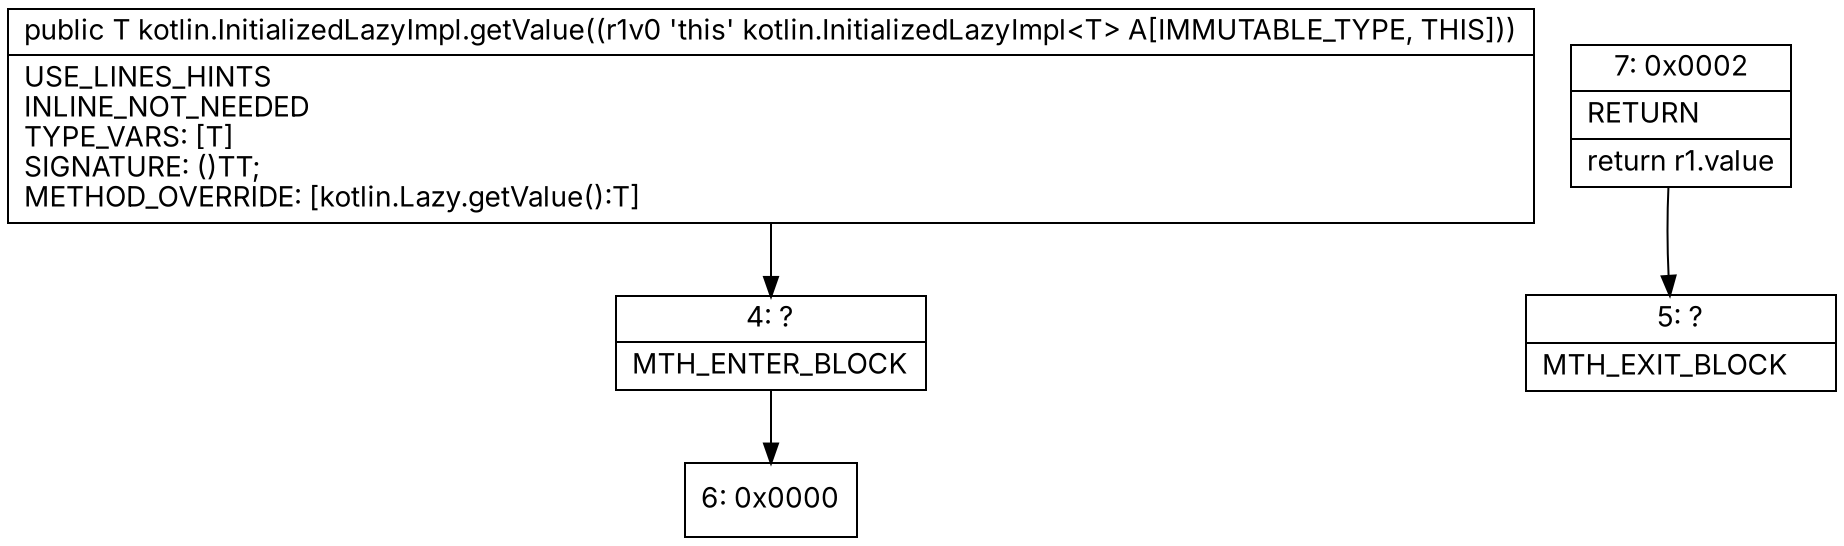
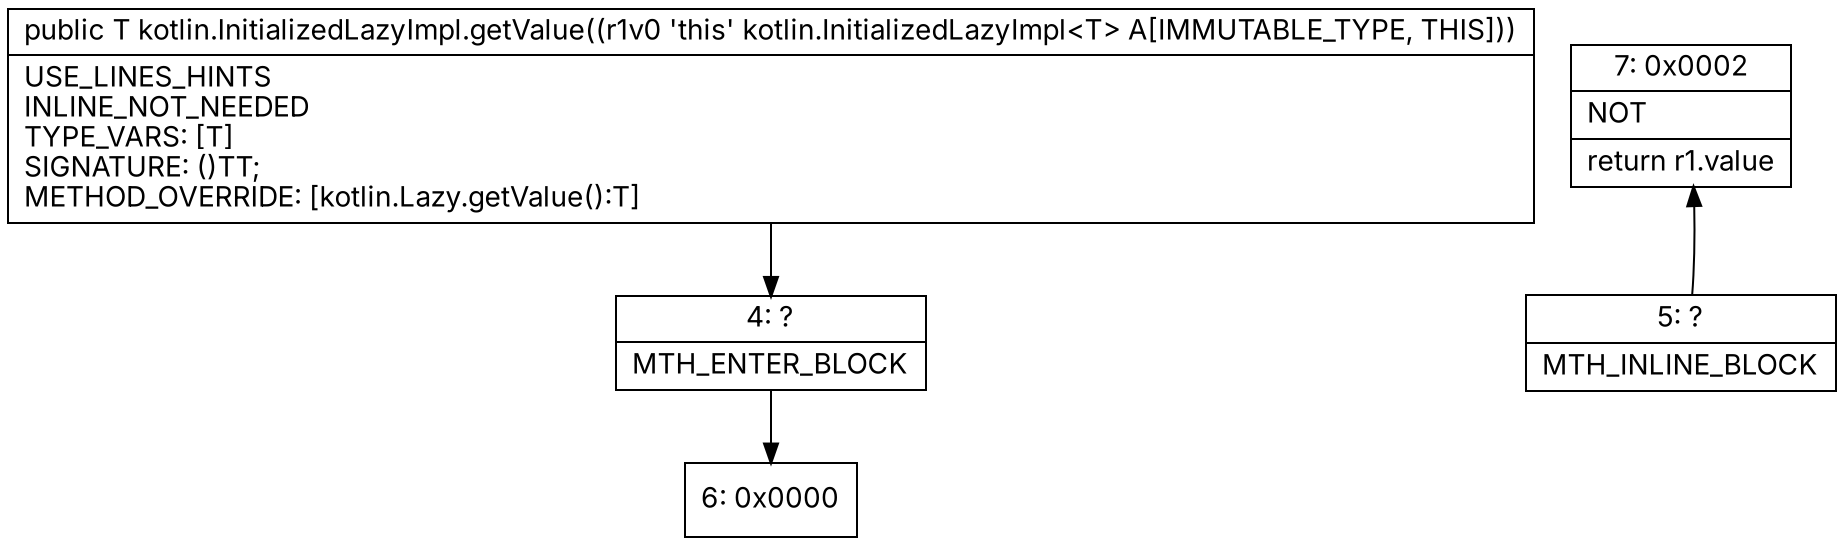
node "7: 0x0002": text "RETURN" -> "NOT"
edge "7: 0x0002" -> "5: ?": reversed
node "5: ?": text "MTH_EXIT_BLOCK" -> "MTH_INLINE_BLOCK"
